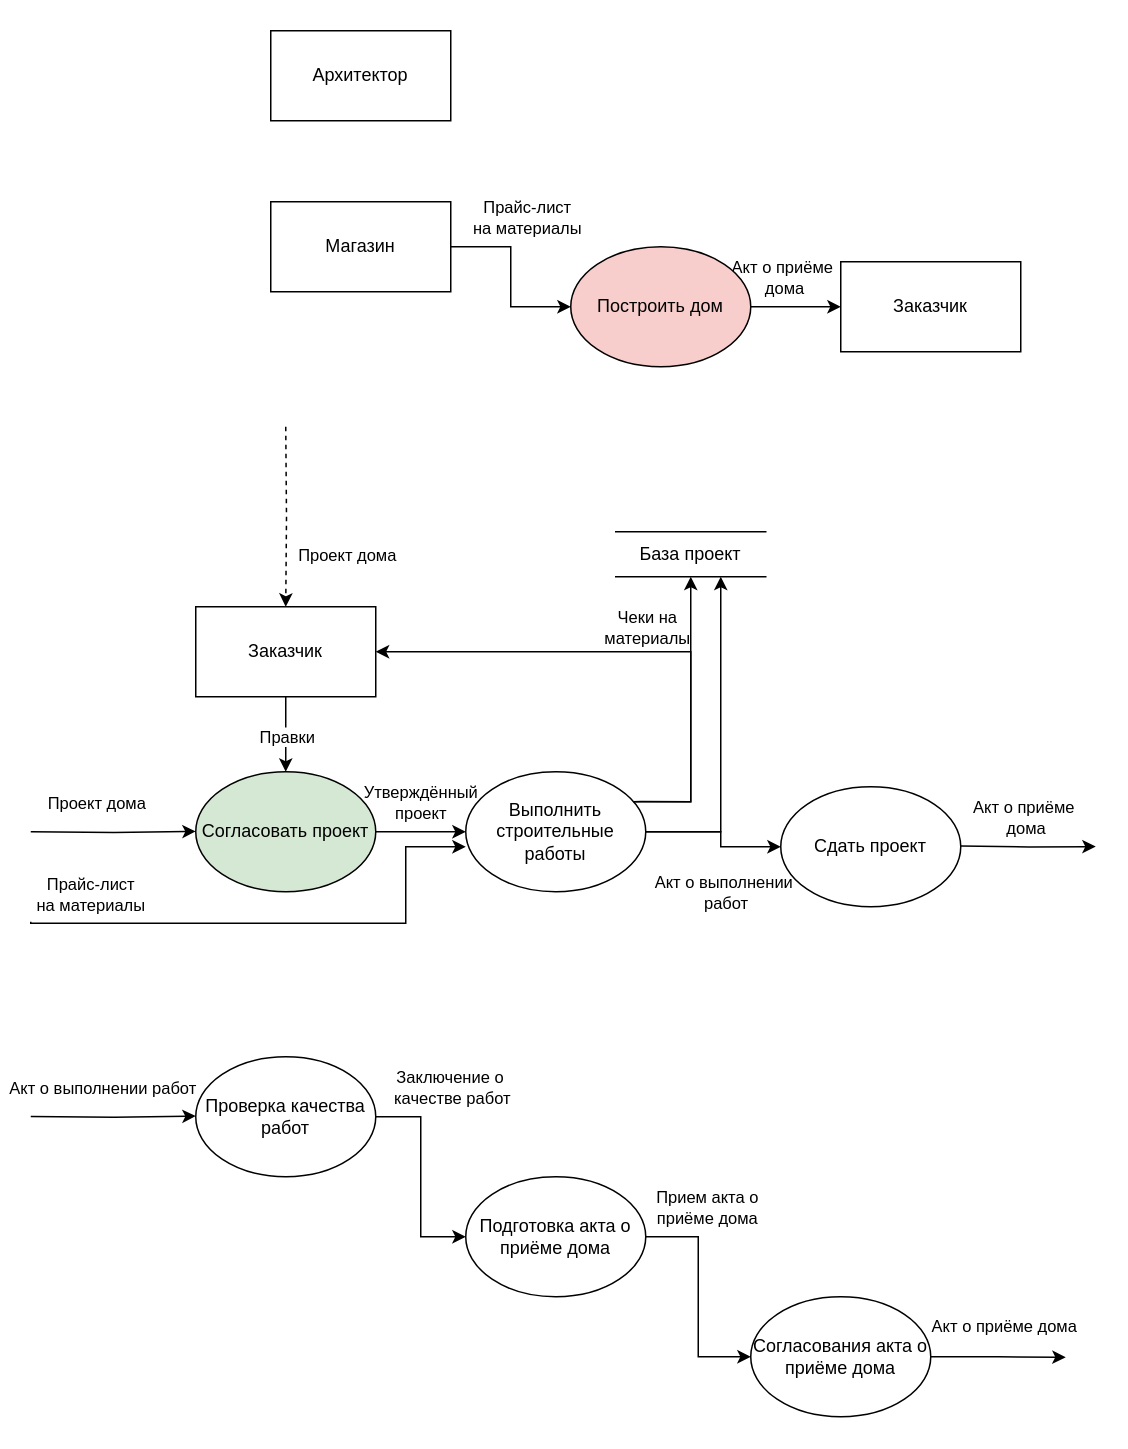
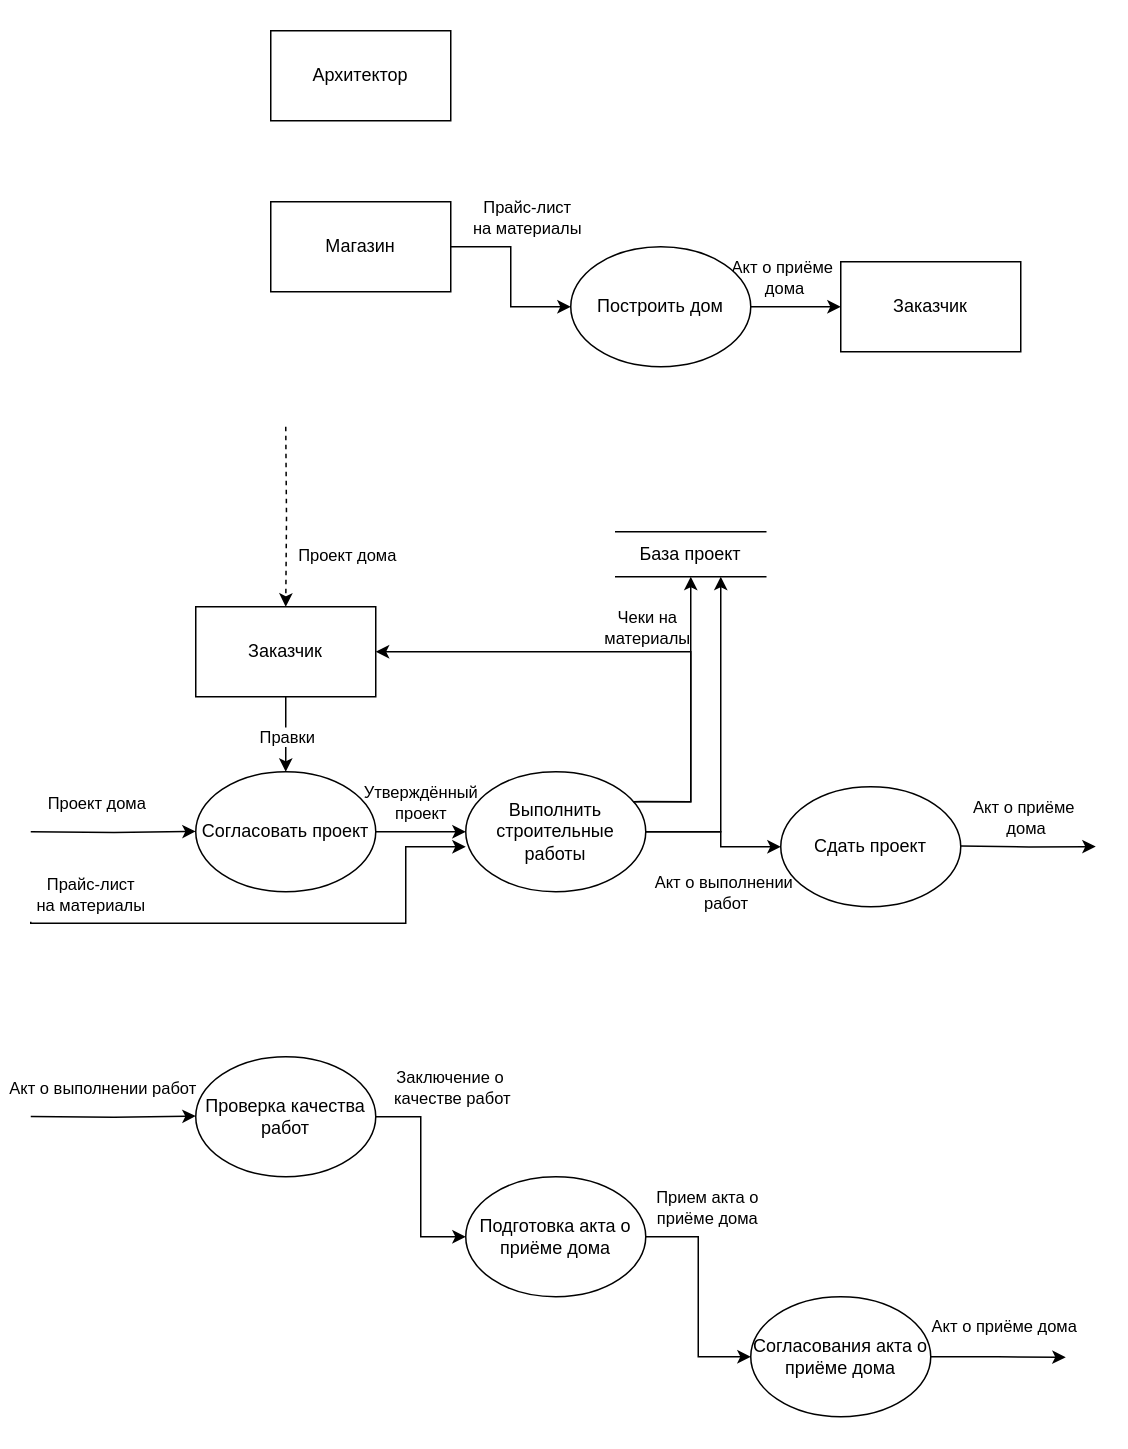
node "Построить дом": fillcolor #f8cecc -> #ffffff
node "Согласовать проект": fillcolor #d5e8d4 -> #ffffff
